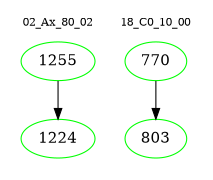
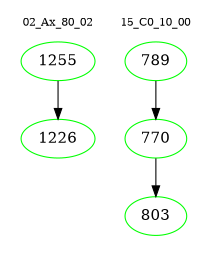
cluster "18_C0_10_00": label "18_C0_10_00" -> "15_C0_10_00"
node "789": added
node "1224": label "1224" -> "1226"
